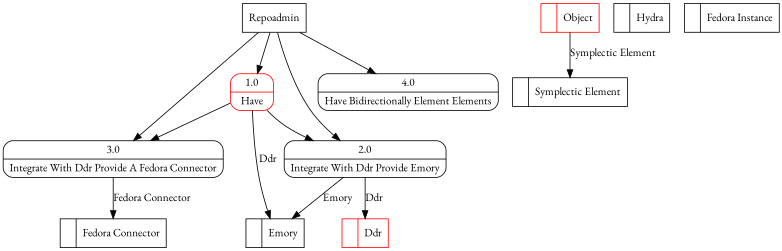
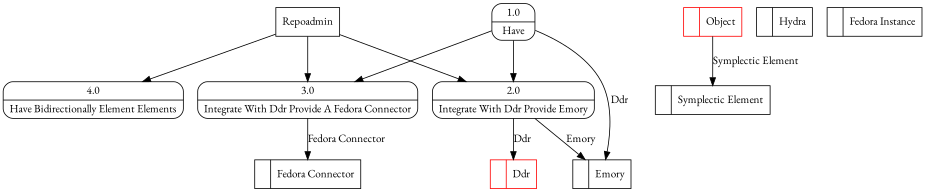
edge "Repoadmin" -> "1.0": removed
node "1.0": color red -> black
